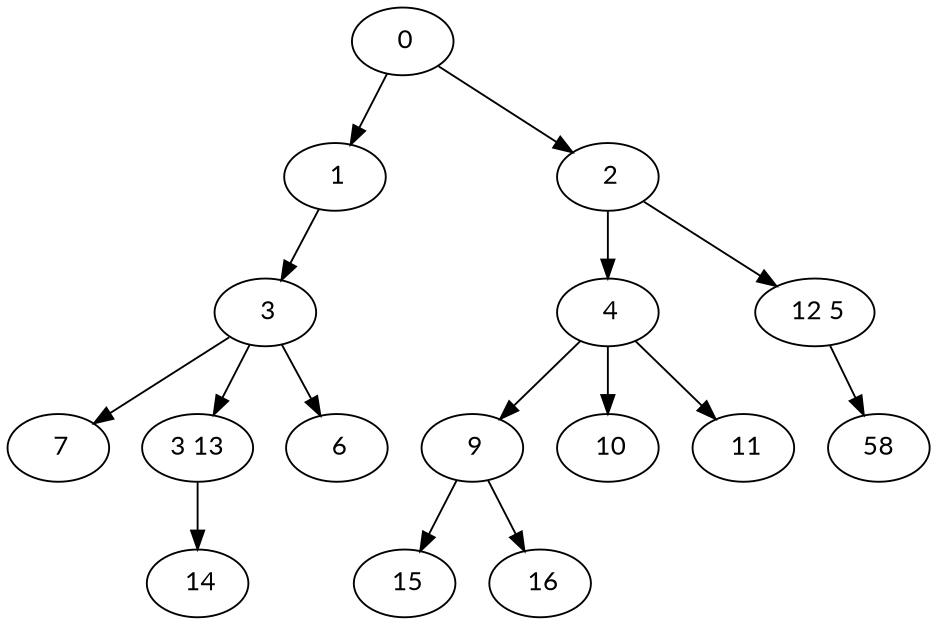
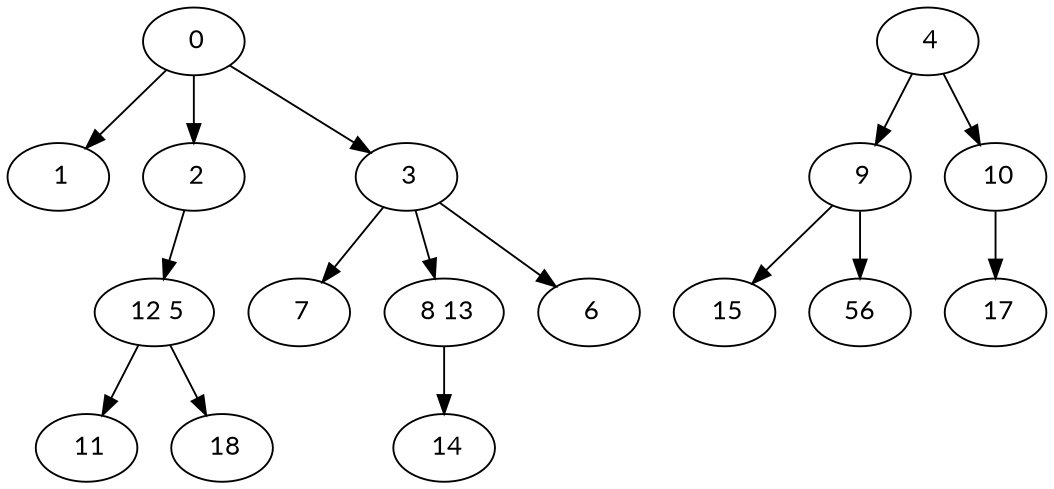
edge "2" -> "4": removed
edge "1" -> "3": now "0" -> "3"
node "17": added
edge "4" -> "11": now "12 5" -> "11"
node "3 13": label "3 13" -> "8 13"
node "58": label "58" -> "18"
node "16": label "16" -> "56"
